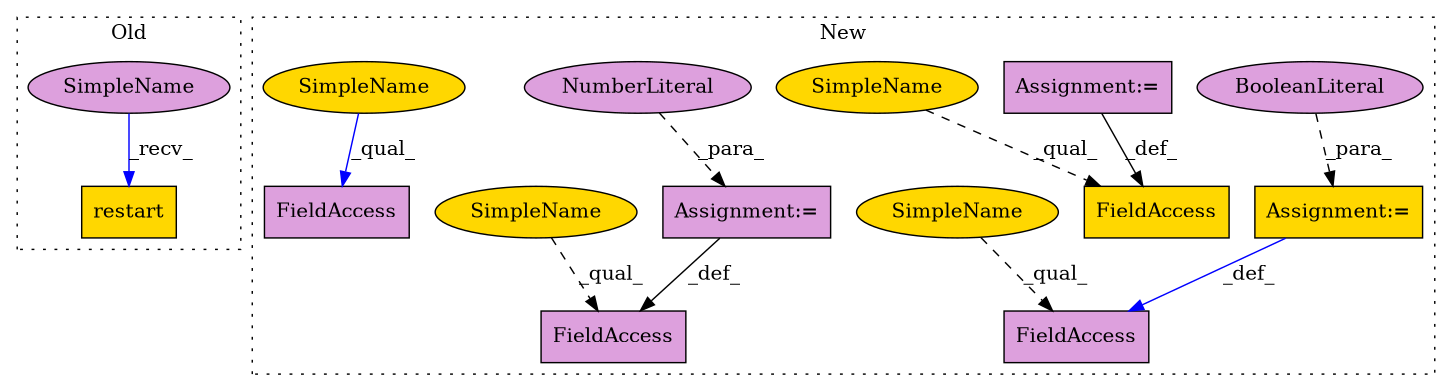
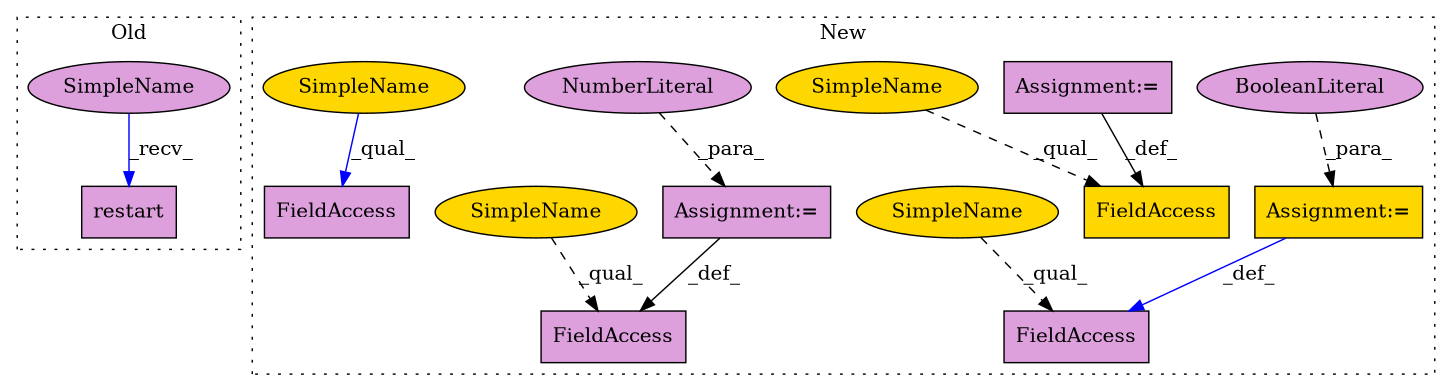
node "restart": fillcolor gold -> plum
